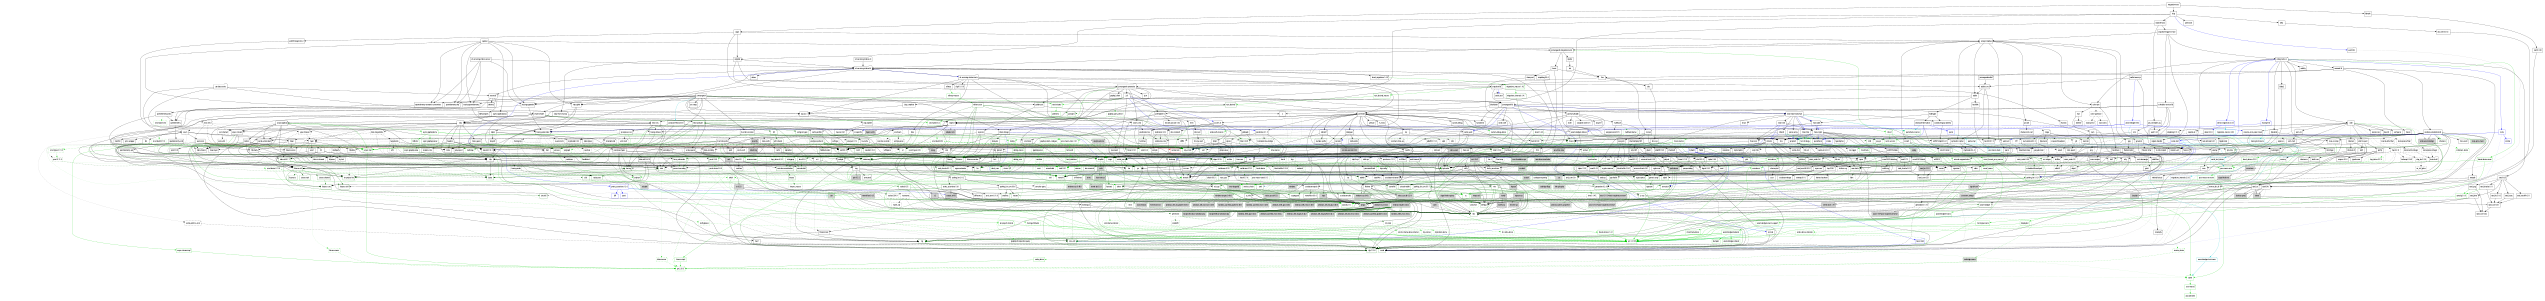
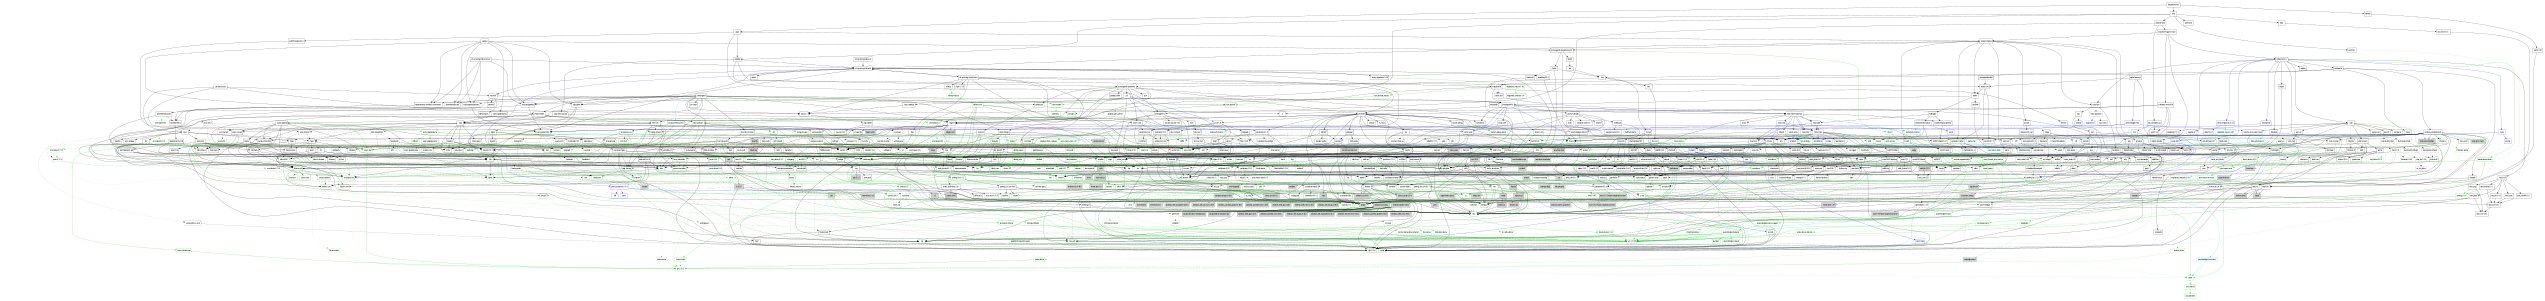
edge "vitup" -> "uuid 0.8.2": color blue -> black
